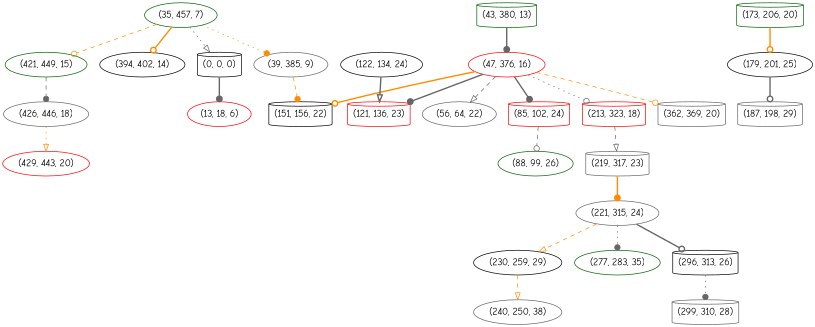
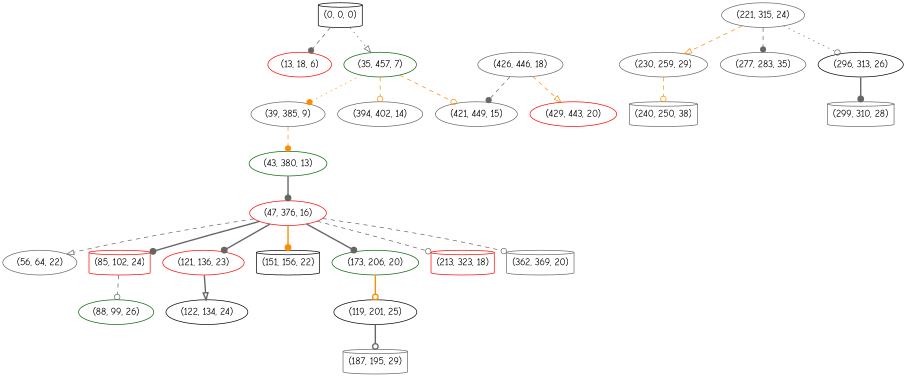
node "(43, 380, 13)": shape cylinder -> ellipse
node "(173, 206, 20)": shape cylinder -> ellipse
edge "(35, 457, 7)" -> "(0, 0, 0)": reversed
edge "(35, 457, 7)" -> "(394, 402, 14)": style bold -> dashed
node "(421, 449, 15)": color darkgreen -> gray40
node "(394, 402, 14)": color black -> gray40
node "(179, 201, 25)": label "(179, 201, 25)" -> "(119, 201, 25)"
edge "(122, 134, 24)" -> "(121, 136, 23)": reversed
edge "(47, 376, 16)" -> "(151, 156, 22)": arrowhead odot -> dot
edge "(421, 449, 15)" -> "(426, 446, 18)": reversed
edge "(0, 0, 0)" -> "(13, 18, 6)": style bold -> dashed
edge "(39, 385, 9)" -> "(151, 156, 22)": now "(39, 385, 9)" -> "(43, 380, 13)"
edge "(47, 376, 16)" -> "(213, 323, 18)": style dotted -> dashed
edge "(47, 376, 16)" -> "(362, 369, 20)": color darkorange -> gray40
node "(121, 136, 23)": shape cylinder -> ellipse
node "(187, 198, 29)": label "(187, 198, 29)" -> "(187, 195, 29)"
edge "(426, 446, 18)" -> "(429, 443, 20)": style dotted -> dashed
node "(219, 317, 23)": removed
edge "(221, 315, 24)" -> "(277, 283, 35)": style dotted -> dashed
edge "(47, 376, 16)" -> "(173, 206, 20)": added
edge "(221, 315, 24)" -> "(296, 313, 26)": style bold -> dotted
node "(230, 259, 29)": color black -> gray40
node "(277, 283, 35)": color darkgreen -> gray40
node "(296, 313, 26)": shape cylinder -> ellipse
edge "(230, 259, 29)" -> "(240, 250, 38)": arrowhead onormal -> odot
edge "(296, 313, 26)" -> "(299, 310, 28)": style dotted -> bold
node "(240, 250, 38)": shape ellipse -> cylinder
